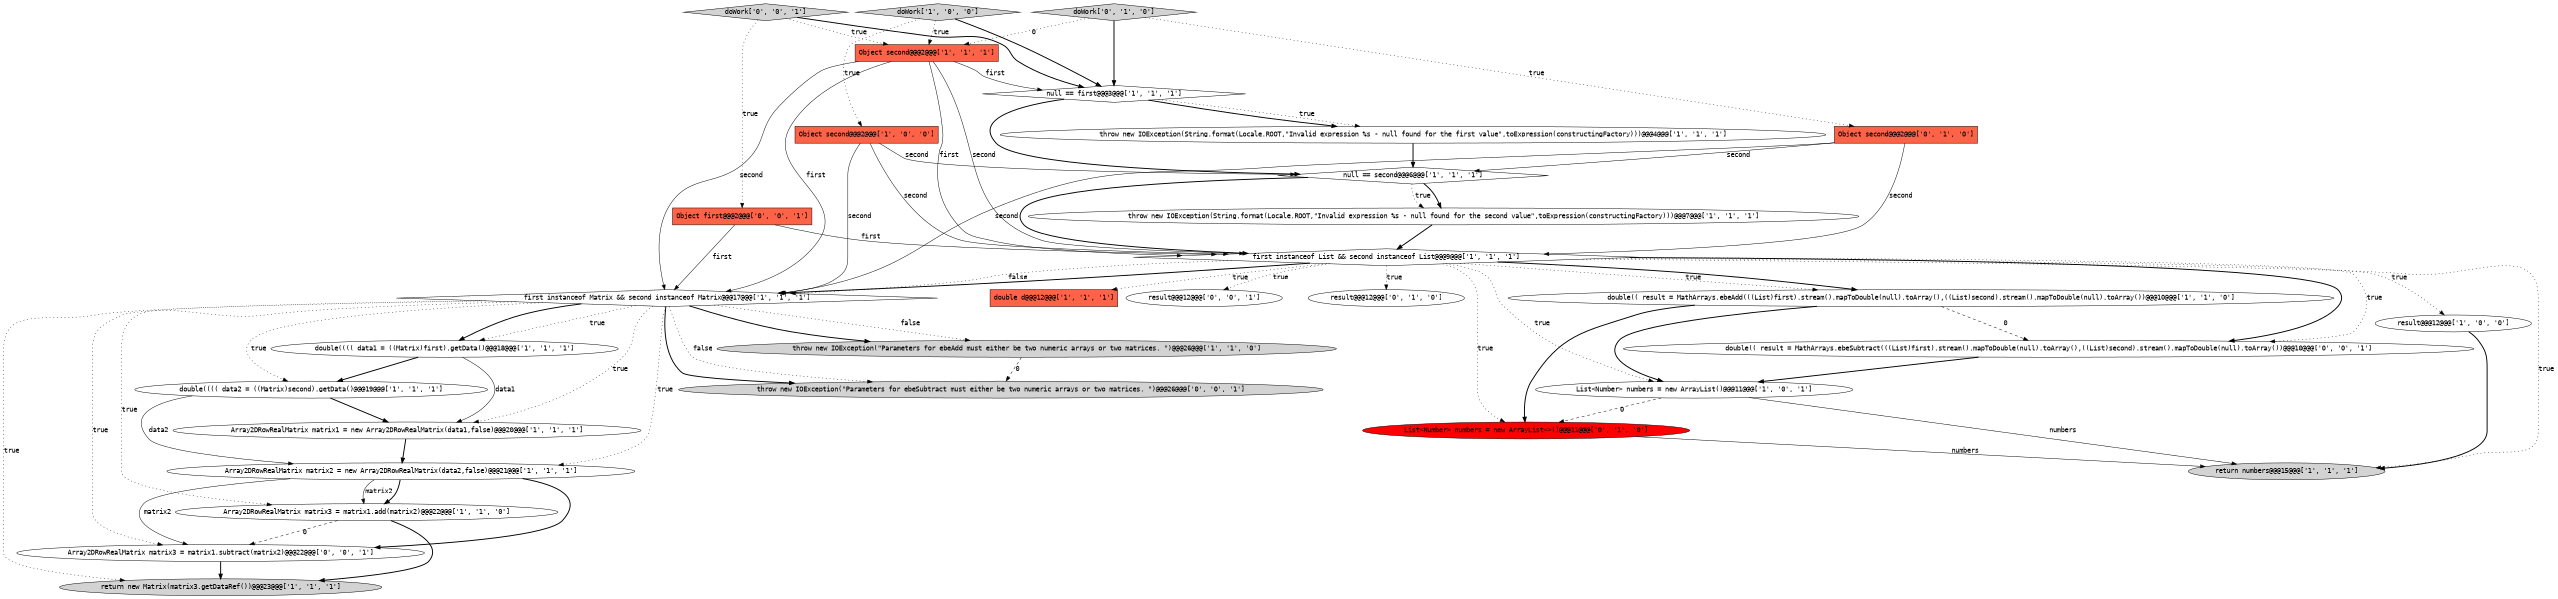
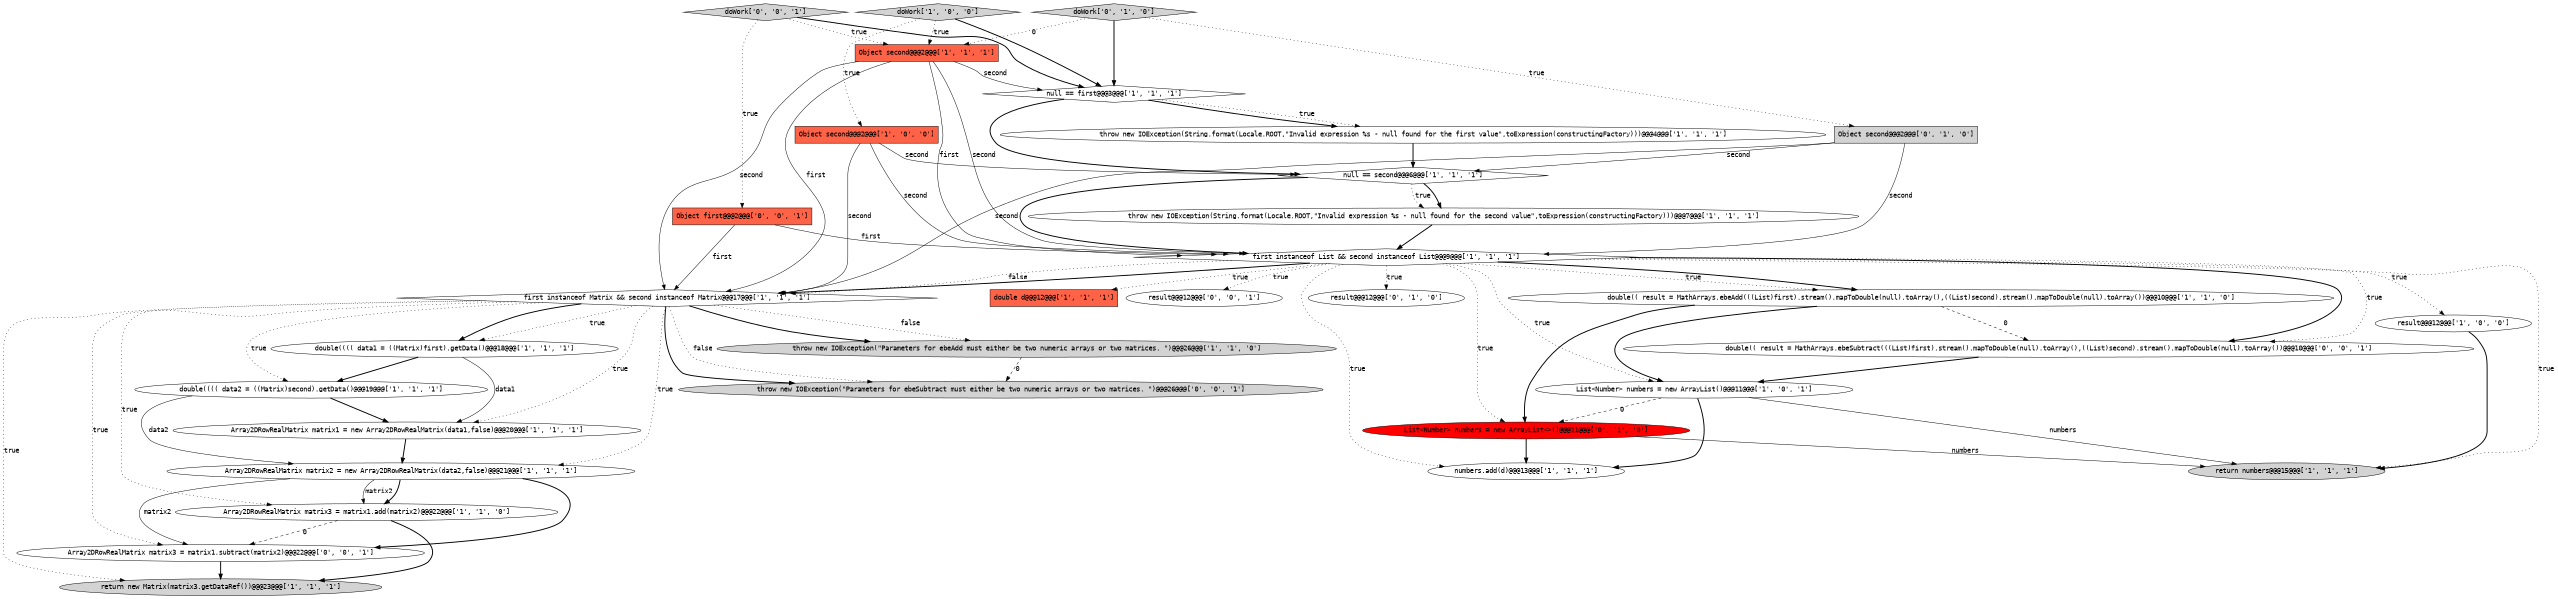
edge "Object second@@@2@@@['1', '1', '1']" -> "null == first@@@3@@@['1', '1', '1']": label "first" -> "second"
node "Object second@@@2@@@['0', '1', '0']": fillcolor tomato -> lightgray
node "numbers.add(d)@@@13@@@['1', '1', '1']": added
